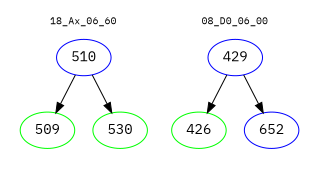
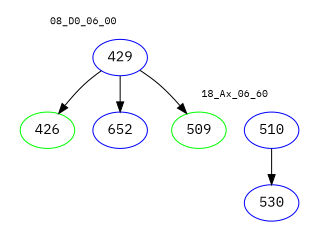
edge "510" -> "509": now "429" -> "509"
node "530": color green -> blue
